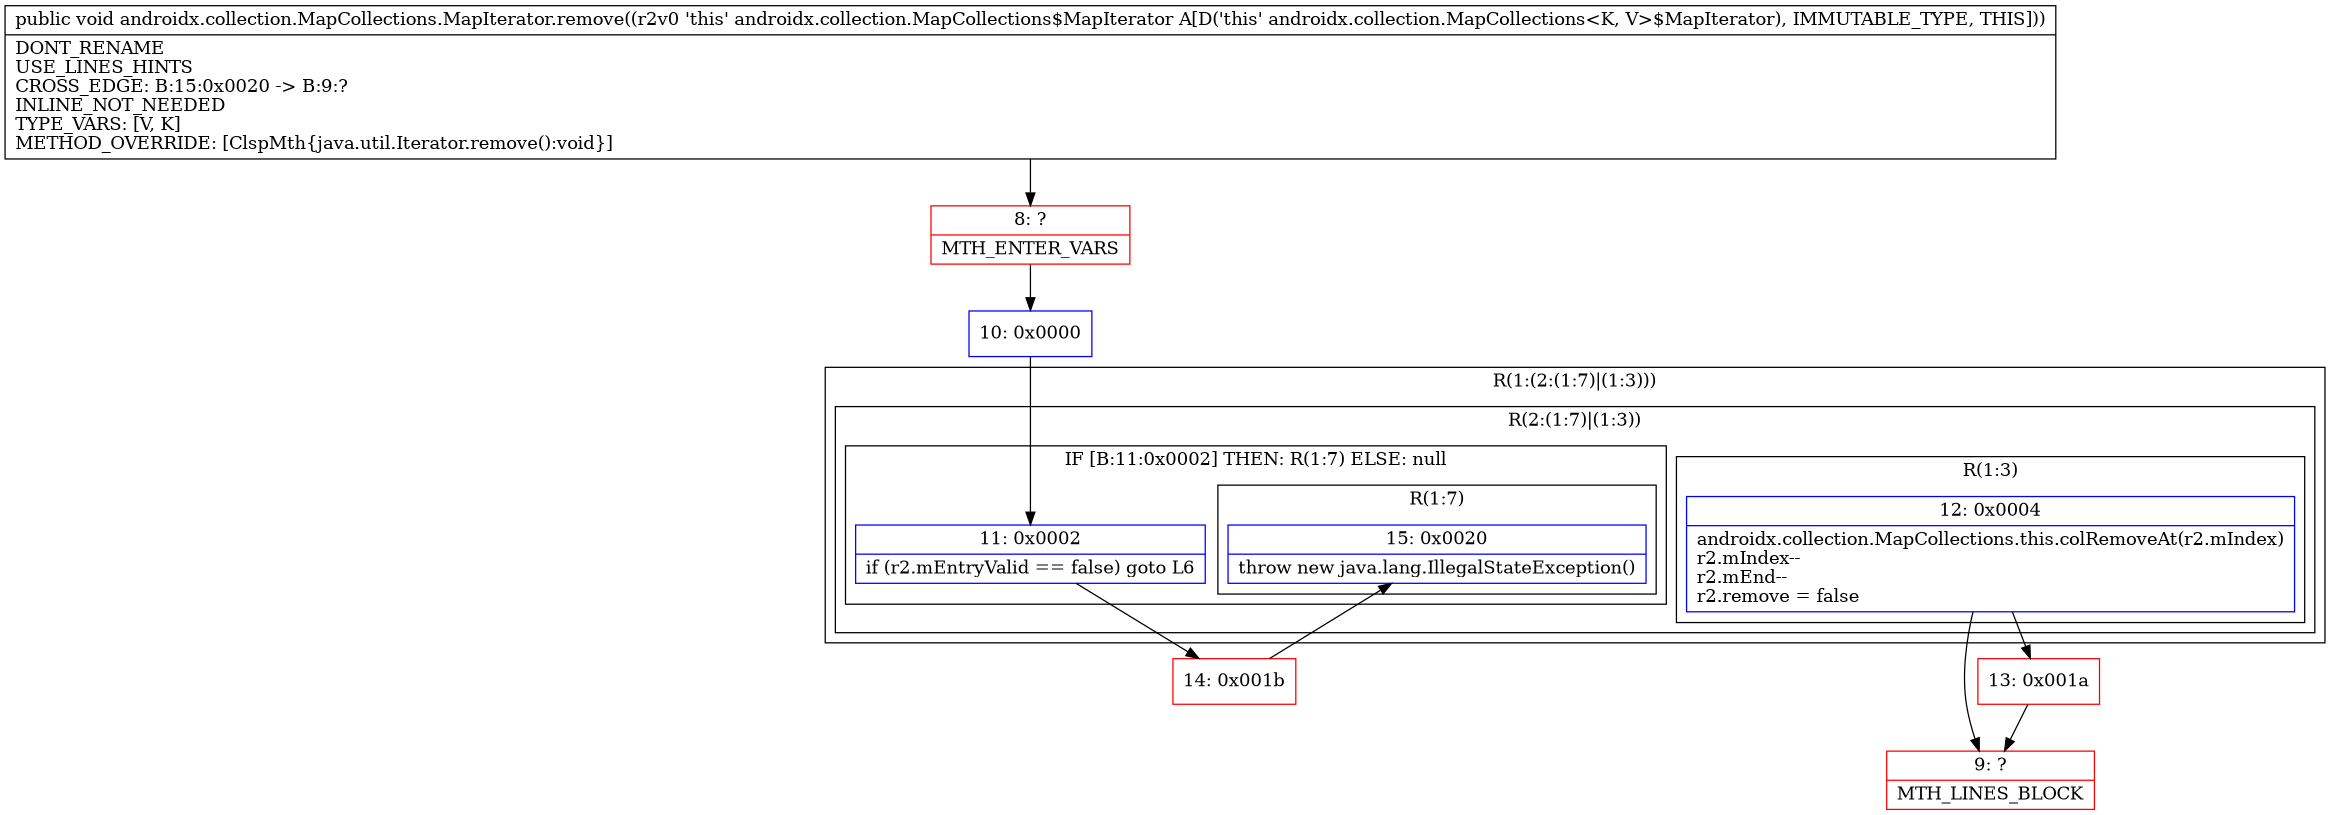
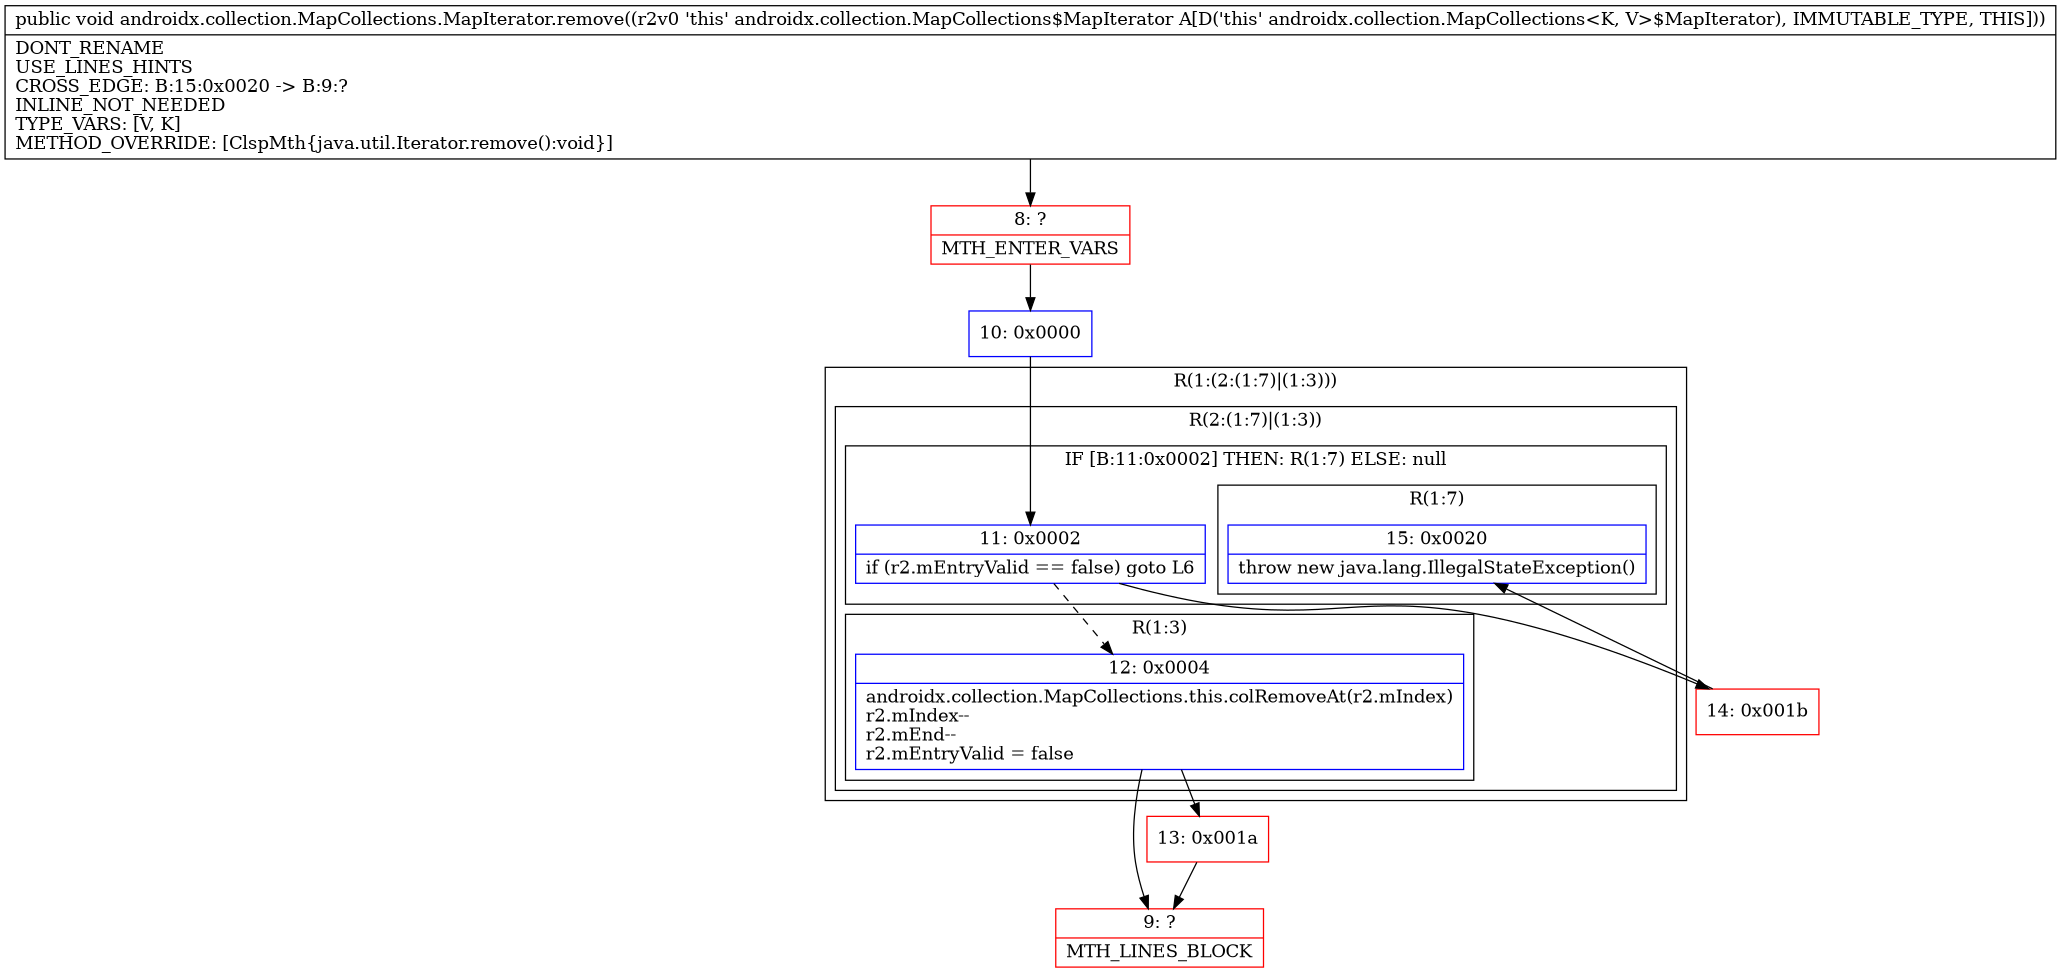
node "12: 0x0004": text "r2.remove = false" -> "r2.mEntryValid = false"
edge "11: 0x0002" -> "12: 0x0004": added
